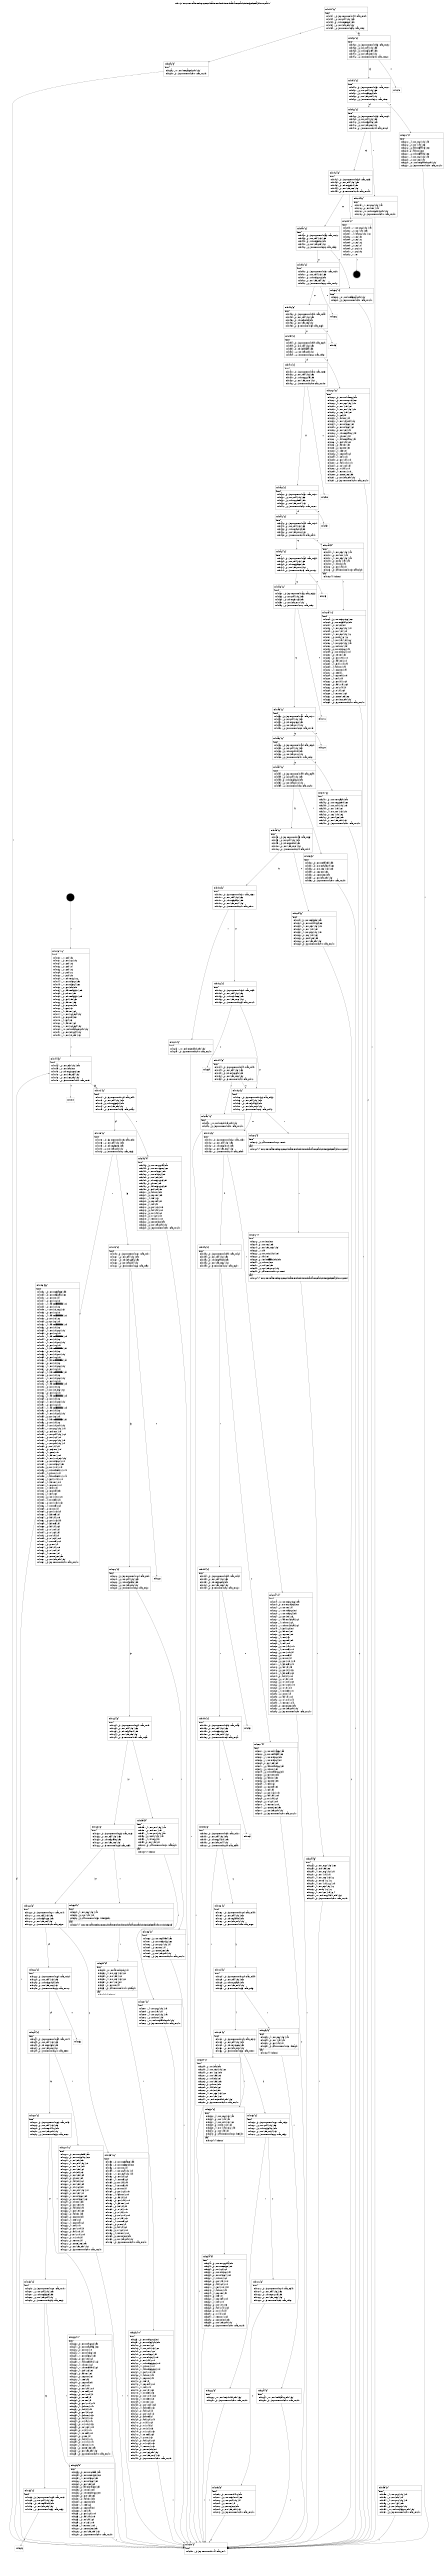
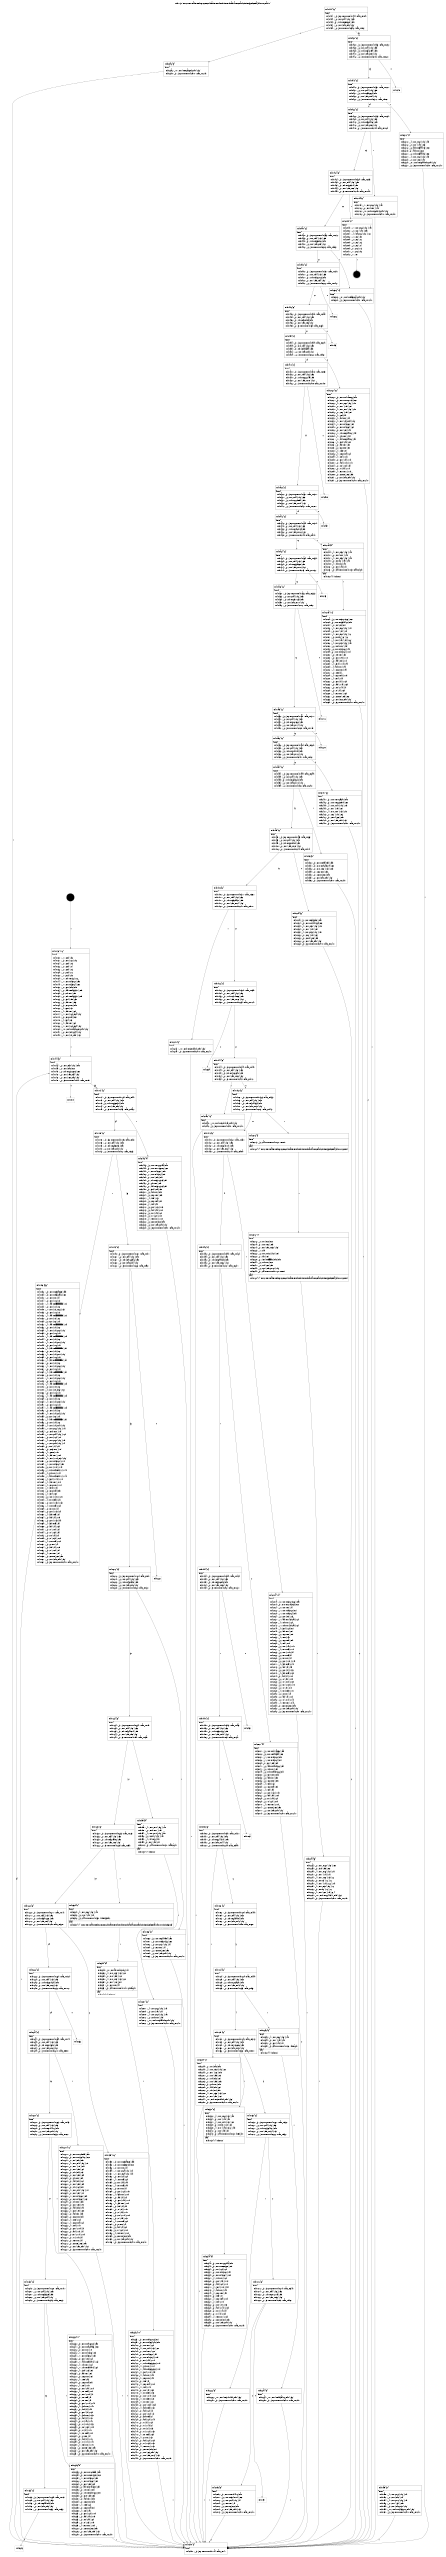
edge "0x401b28 [28]" -> "0x401b60 [28]": now "0x401b28 [28]" -> "0x401b44 [28]"
node "0x401c94": added
